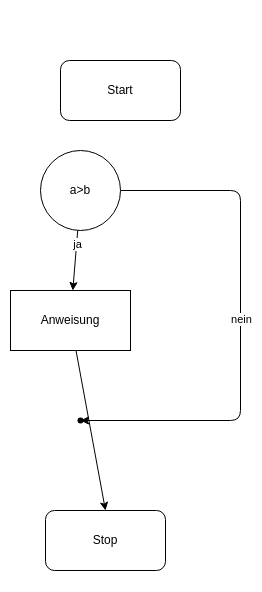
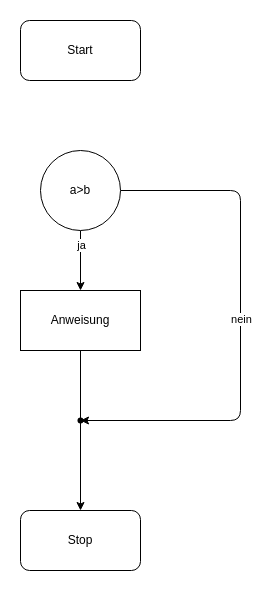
node "Start": moved (121, 91) -> (81, 51)
node "Anweisung": moved (71, 321) -> (81, 321)
node "Stop": moved (106, 541) -> (81, 541)
